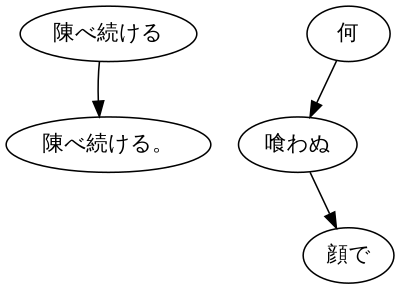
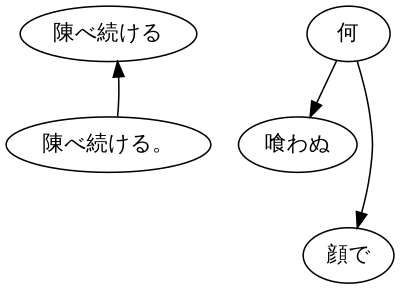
edge "陳べ続ける" -> "陳べ続ける。": reversed
edge "喰わぬ" -> "顔で": now "何" -> "顔で"
